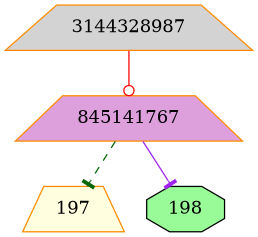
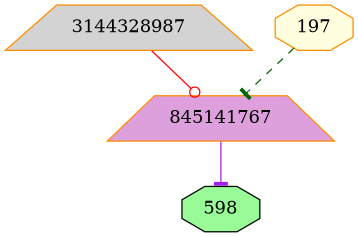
edge "845141767" -> "197": reversed
node "197": shape trapezium -> octagon
node "198": label "198" -> "598"
